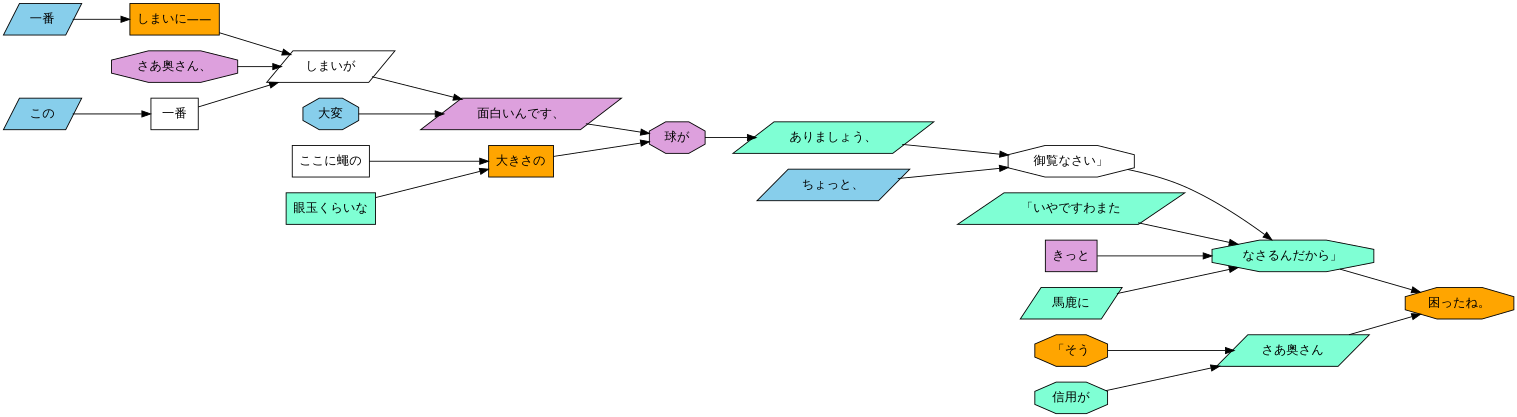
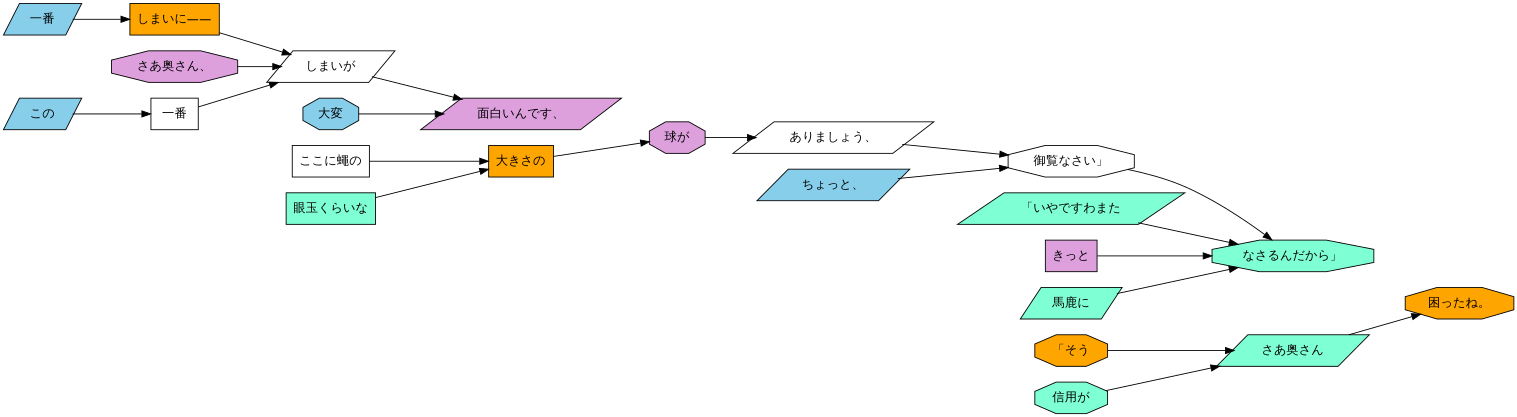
edge "面白いんです、" -> "球が": removed
node "ありましょう、": fillcolor aquamarine -> white
edge "なさるんだから」" -> "困ったね。": removed
